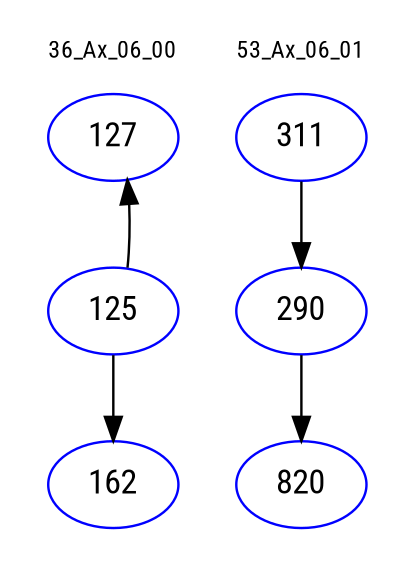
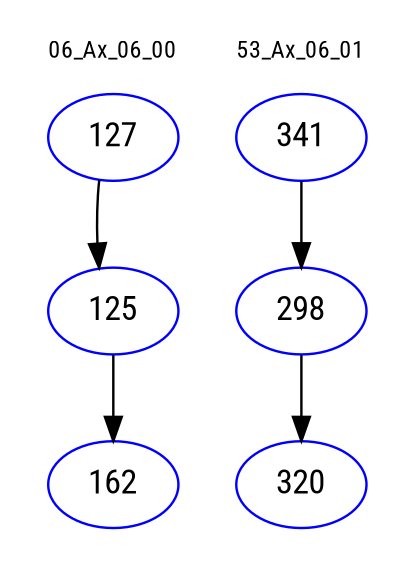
cluster "36_Ax_06_00": label "36_Ax_06_00" -> "06_Ax_06_00"
node "311": label "311" -> "341"
edge "125" -> "127": reversed
node "290": label "290" -> "298"
node "820": label "820" -> "320"
